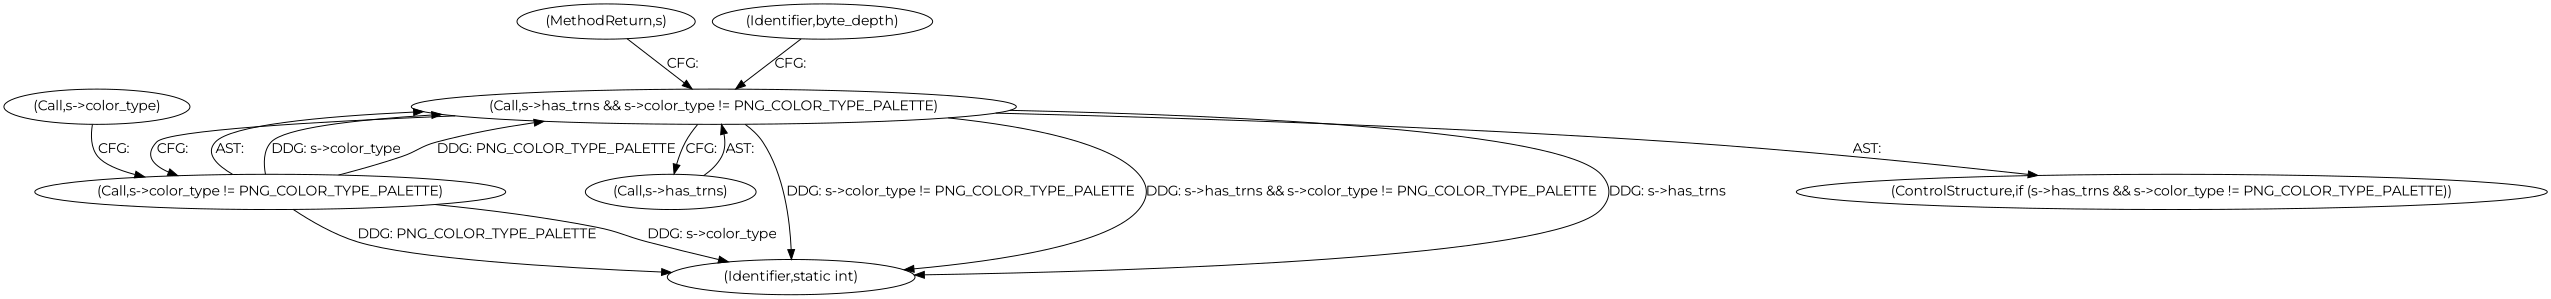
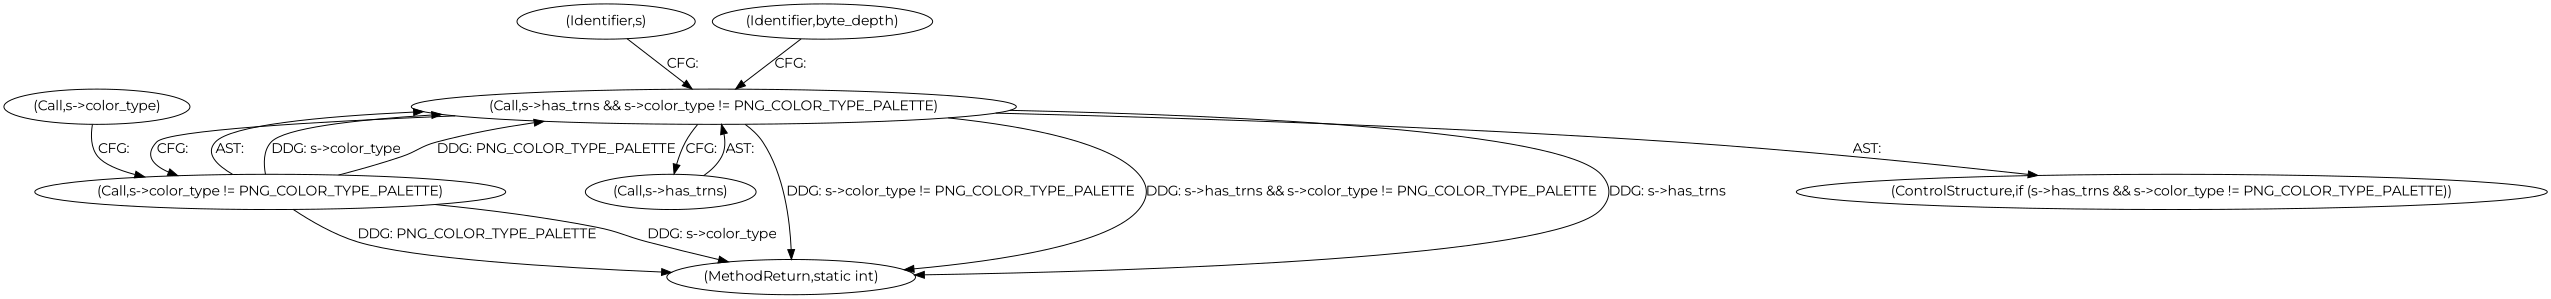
node "(MethodReturn,s)": label "(MethodReturn,s)" -> "(Identifier,s)"
node "(Identifier,static int)": label "(Identifier,static int)" -> "(MethodReturn,static int)"
